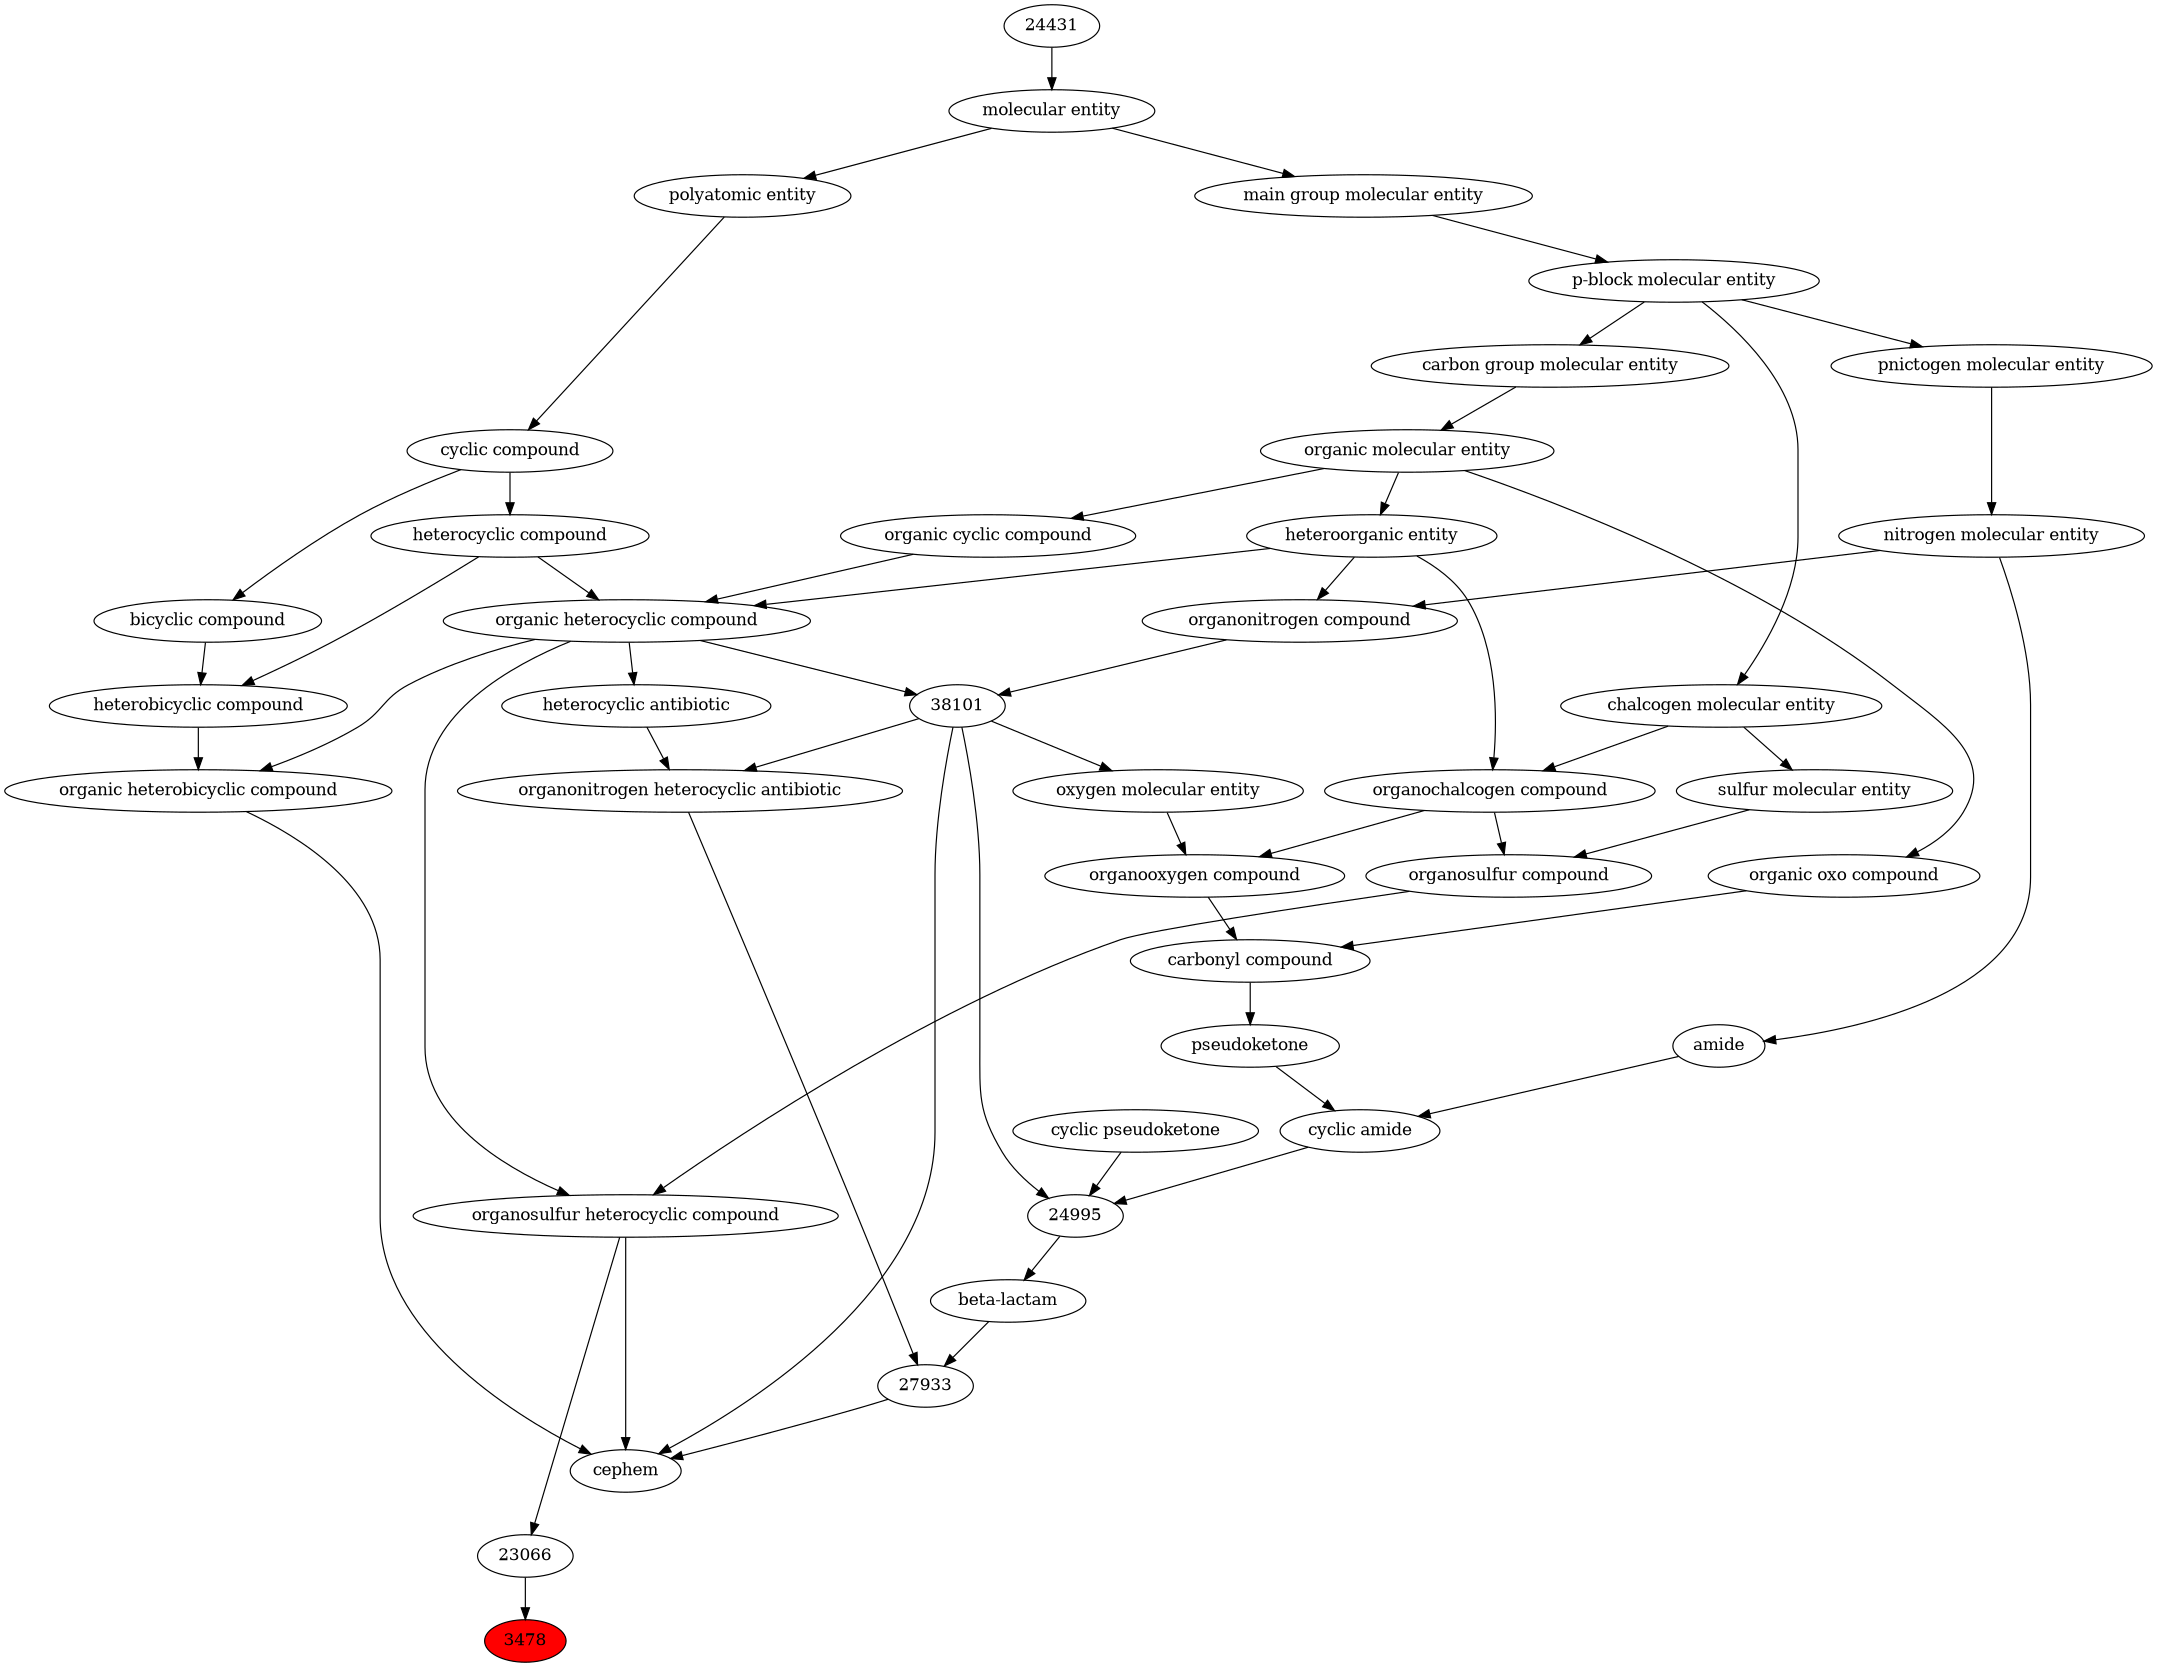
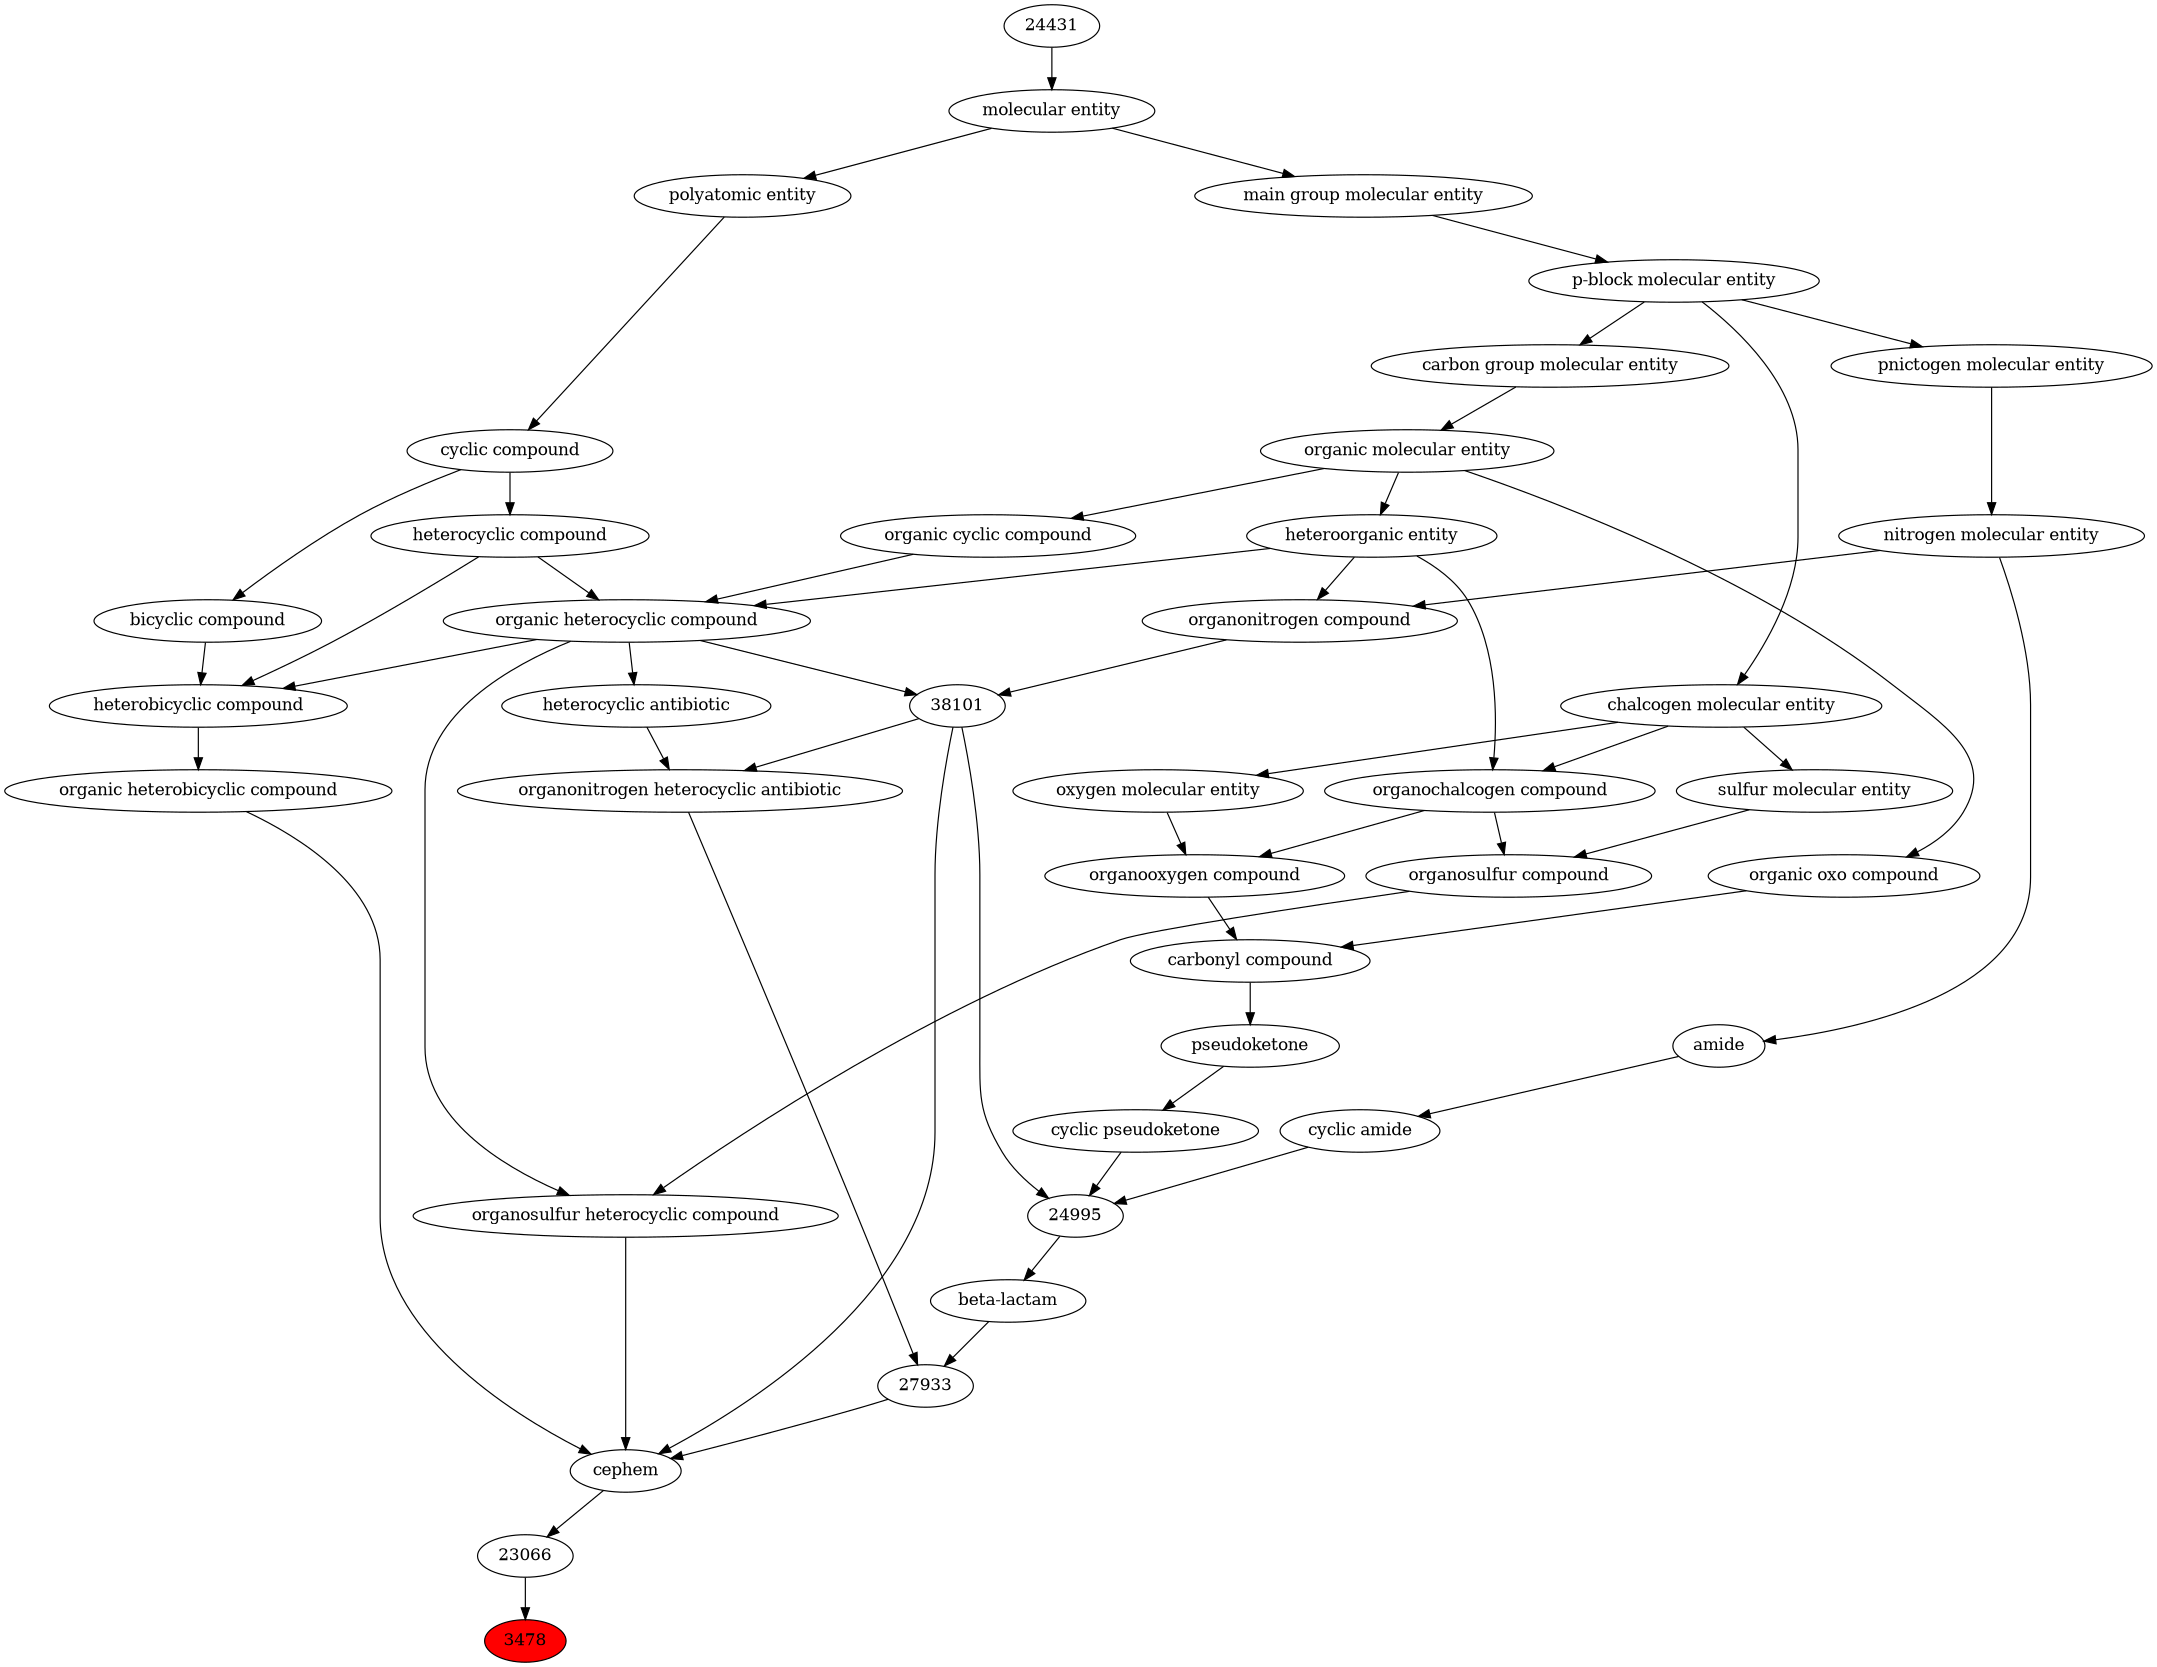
edge "organic heterocyclic compound" -> "organic heterobicyclic compound": now "organic heterocyclic compound" -> "heterobicyclic compound"
edge "38101" -> "oxygen molecular entity": now "chalcogen molecular entity" -> "oxygen molecular entity"
edge "pseudoketone" -> "cyclic amide": now "pseudoketone" -> "cyclic pseudoketone"
edge "organosulfur heterocyclic compound" -> "23066": now "cephem" -> "23066"
